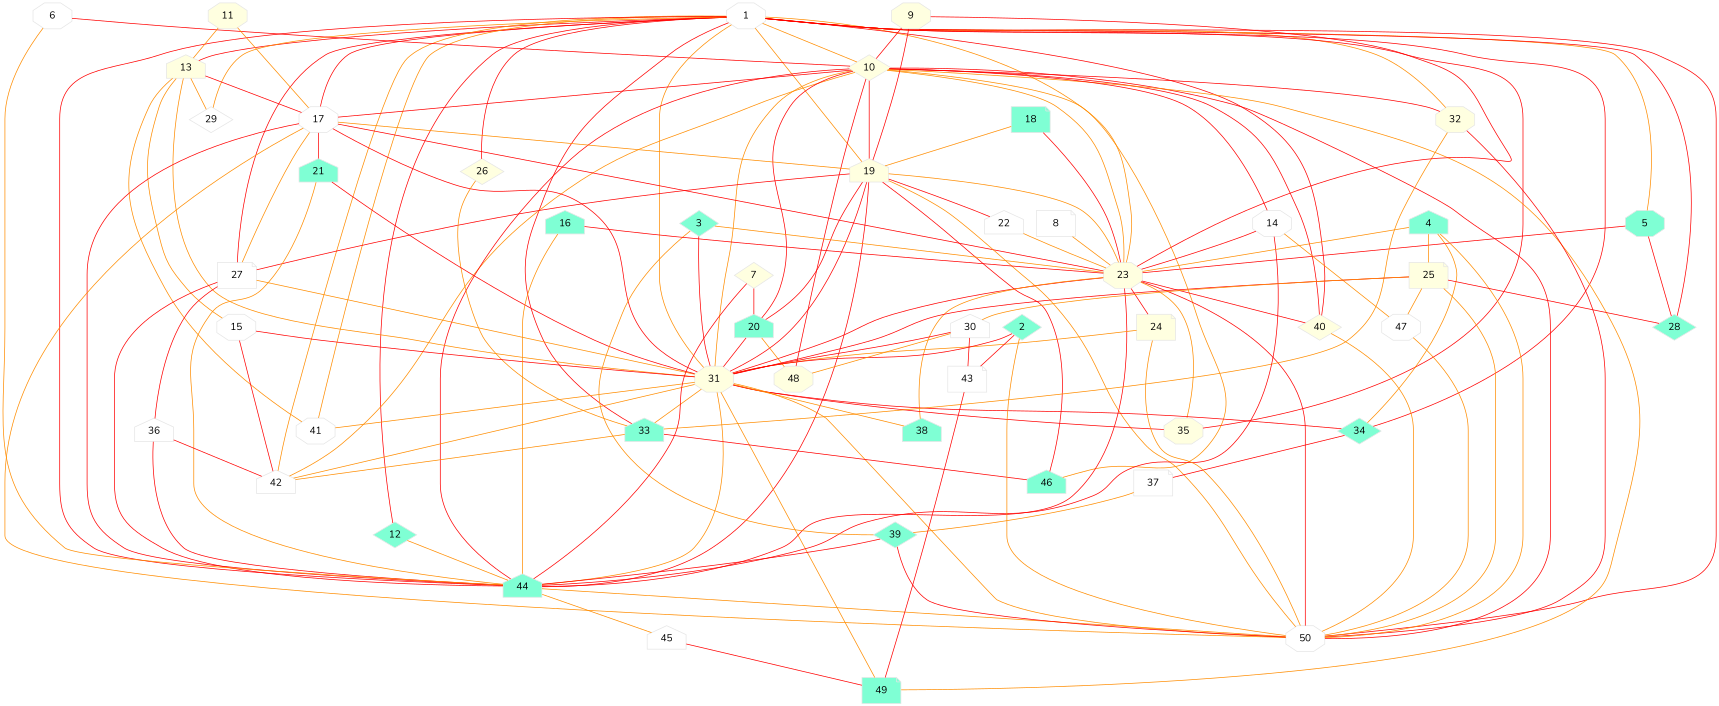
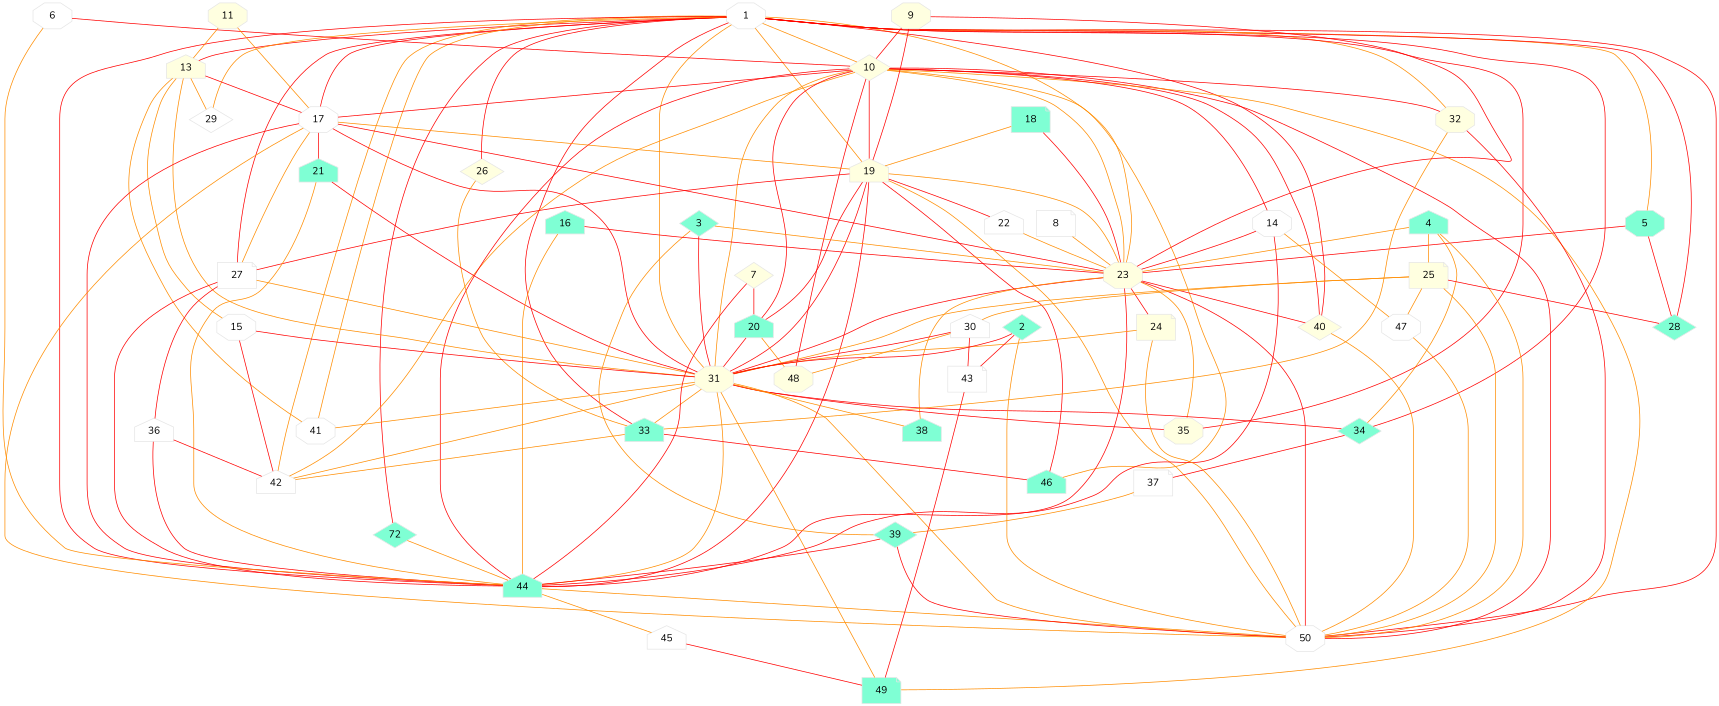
edge "25" -- "31": color red -> darkorange
node "12": label "12" -> "72"
